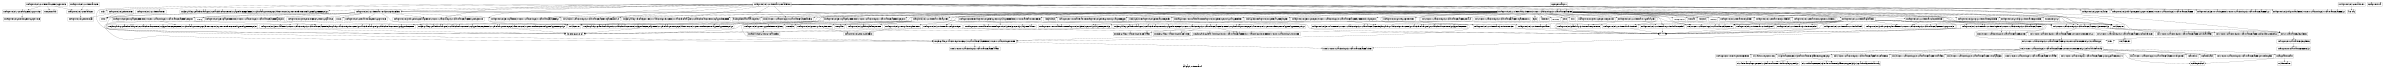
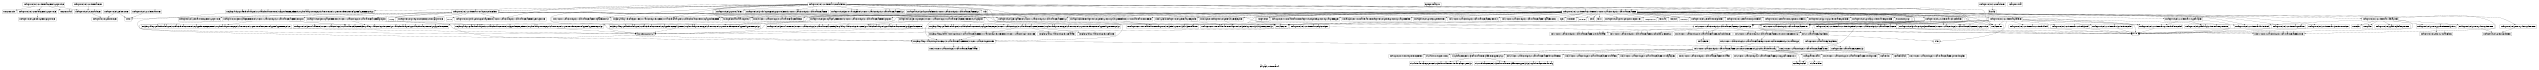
node "MPI_Comm_size": added
